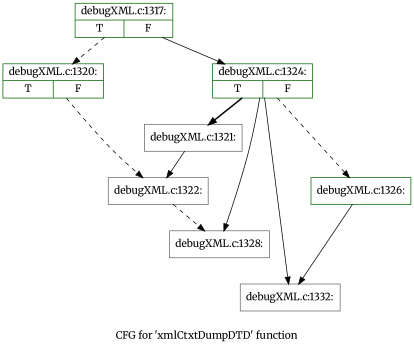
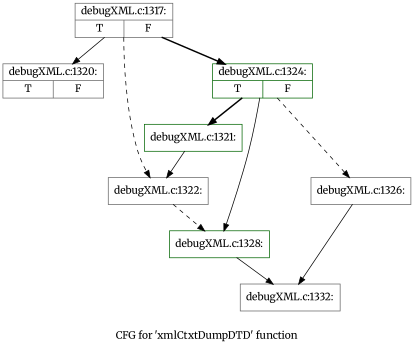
node "debugXML.c:1317:": color darkgreen -> gray40
edge "debugXML.c:1317:" -> "debugXML.c:1320:": style dashed -> solid
edge "debugXML.c:1317:" -> "debugXML.c:1324:": style solid -> bold
node "debugXML.c:1320:": color darkgreen -> gray40
edge "debugXML.c:1320:" -> "debugXML.c:1322:": now "debugXML.c:1317:" -> "debugXML.c:1322:"
node "debugXML.c:1321:": color gray40 -> darkgreen
edge "debugXML.c:1324:" -> "debugXML.c:1332:": now "debugXML.c:1328:" -> "debugXML.c:1332:"
node "debugXML.c:1326:": color darkgreen -> gray40
node "debugXML.c:1328:": color gray40 -> darkgreen
